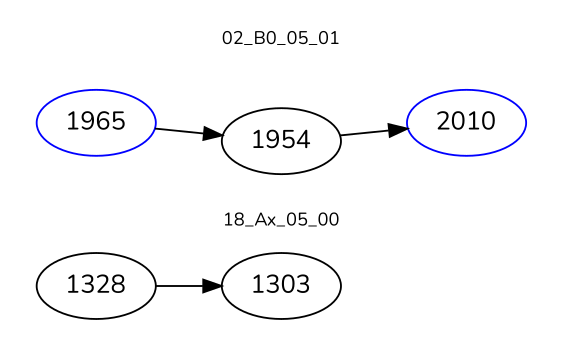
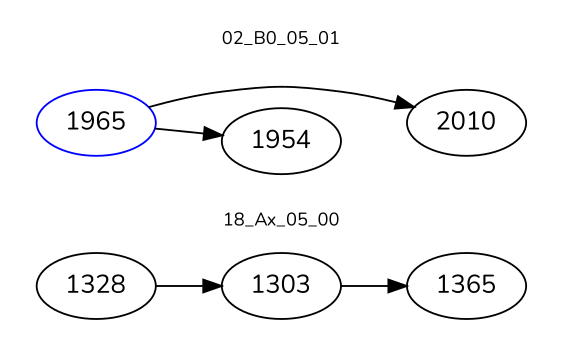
node "2010": color blue -> black
edge "1954" -> "2010": now "1965" -> "2010"
node "1365": added
